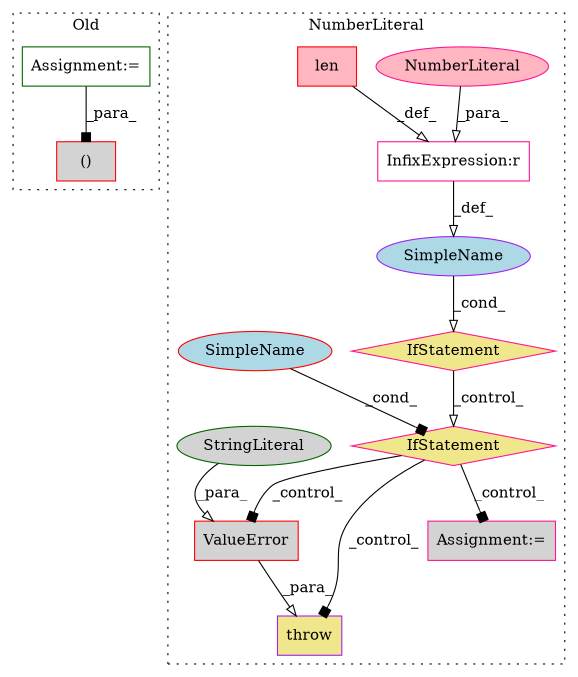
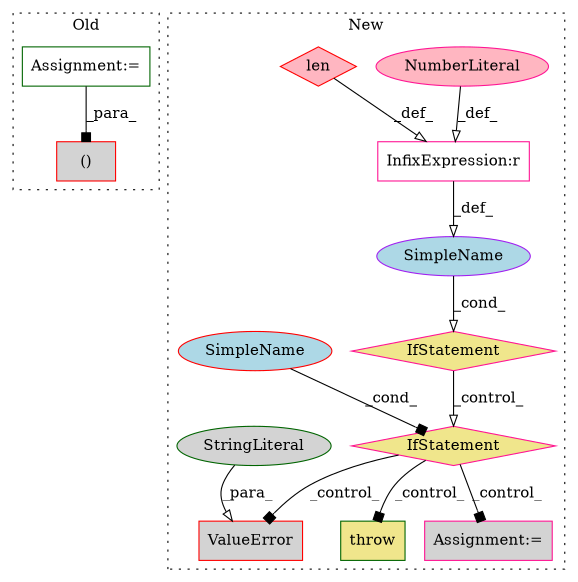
cluster "NumberLiteral": label "NumberLiteral" -> "New"
node "len": shape box -> diamond
edge "NumberLiteral" -> "InfixExpression:r": label "_para_" -> "_def_"
edge "ValueError" -> "throw": removed, label "_para_"
node "throw": color purple -> darkgreen
